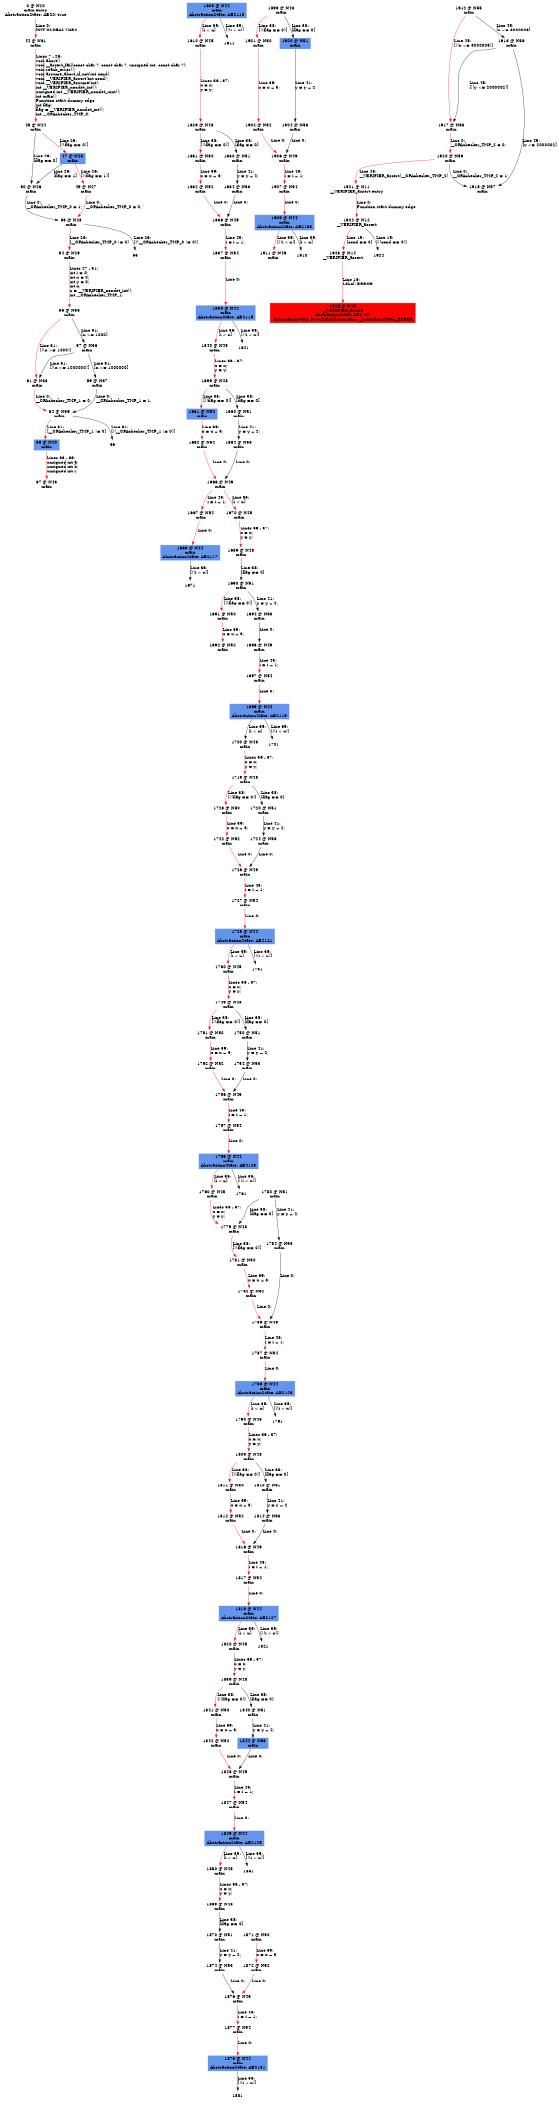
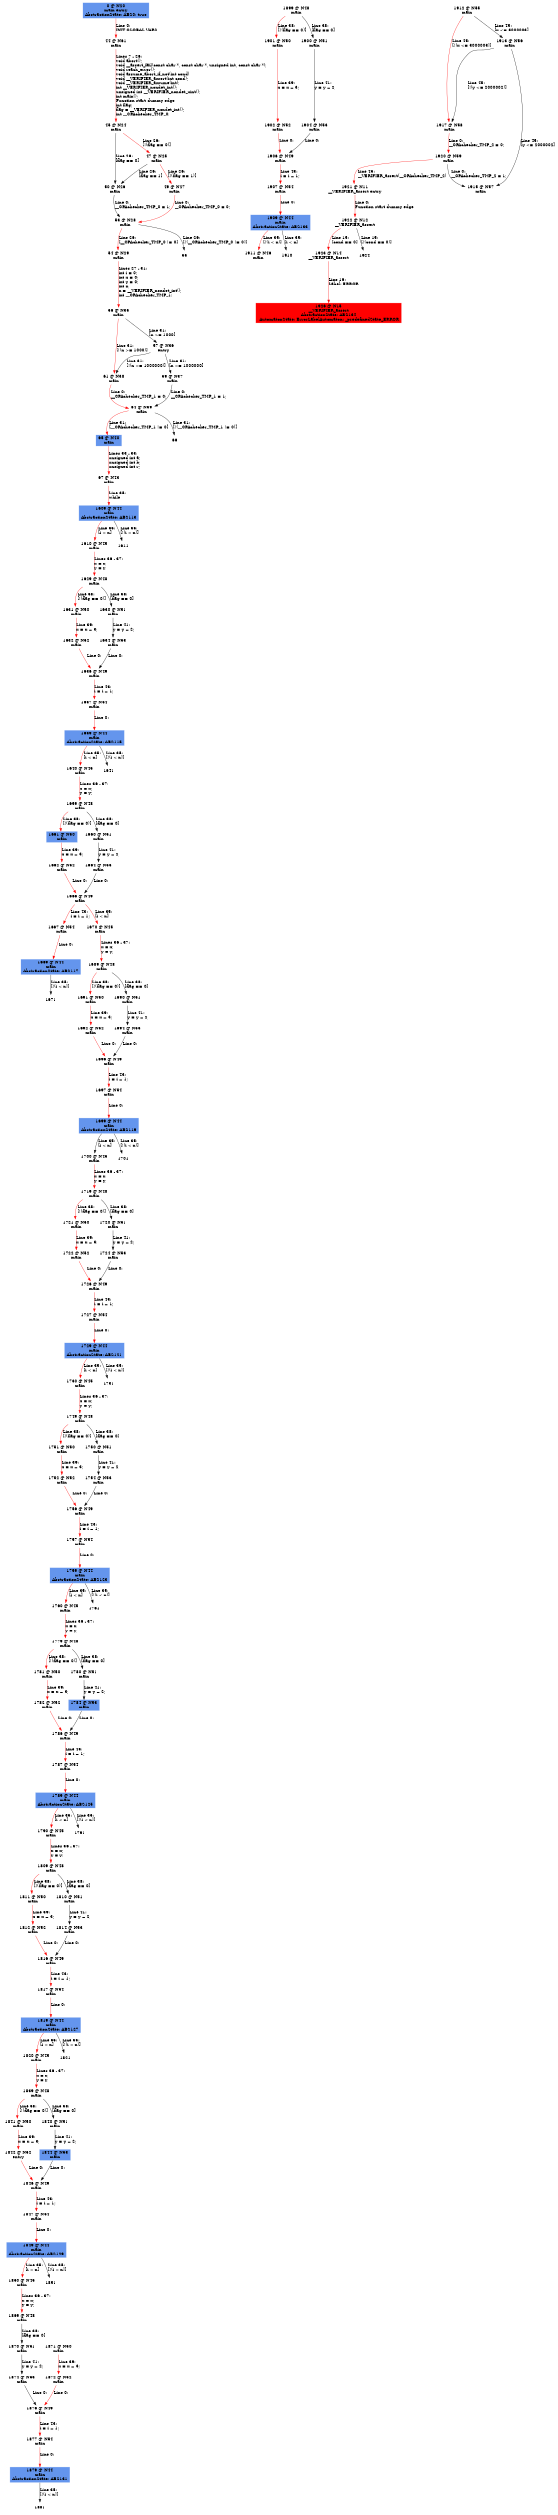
node "0 @ N20 main entry AbstractionState: ABS0: true": fillcolor white -> cornflowerblue
node "1900 @ N51 main": fillcolor cornflowerblue -> white
node "47 @ N25 main": fillcolor cornflowerblue -> white
node "57 @ N36 main": label "57 @ N36 main" -> "57 @ N36 entry"
edge "67 @ N43 main" -> "1609 @ N44 main AbstractionState: ABS113": added, label "Line 35: while"
edge "1690 @ N51 main" -> "1691 @ N50 main": now "1689 @ N48 main" -> "1691 @ N50 main"
node "1728 @ N50 main": label "1728 @ N50 main" -> "1721 @ N50 main"
edge "1692 @ N52 main" -> "1696 @ N49 main": added, label "Line 0:"
edge "1780 @ N51 main" -> "1779 @ N48 main": reversed
node "1784 @ N53 main": fillcolor white -> cornflowerblue
node "1842 @ N52 main": label "1842 @ N52 main" -> "1842 @ N52 entry"
